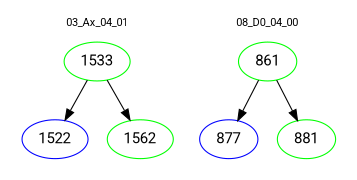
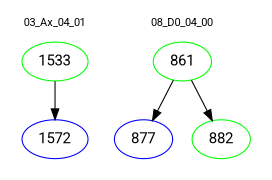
node "1522": label "1522" -> "1572"
node "1562": removed
node "881": label "881" -> "882"
